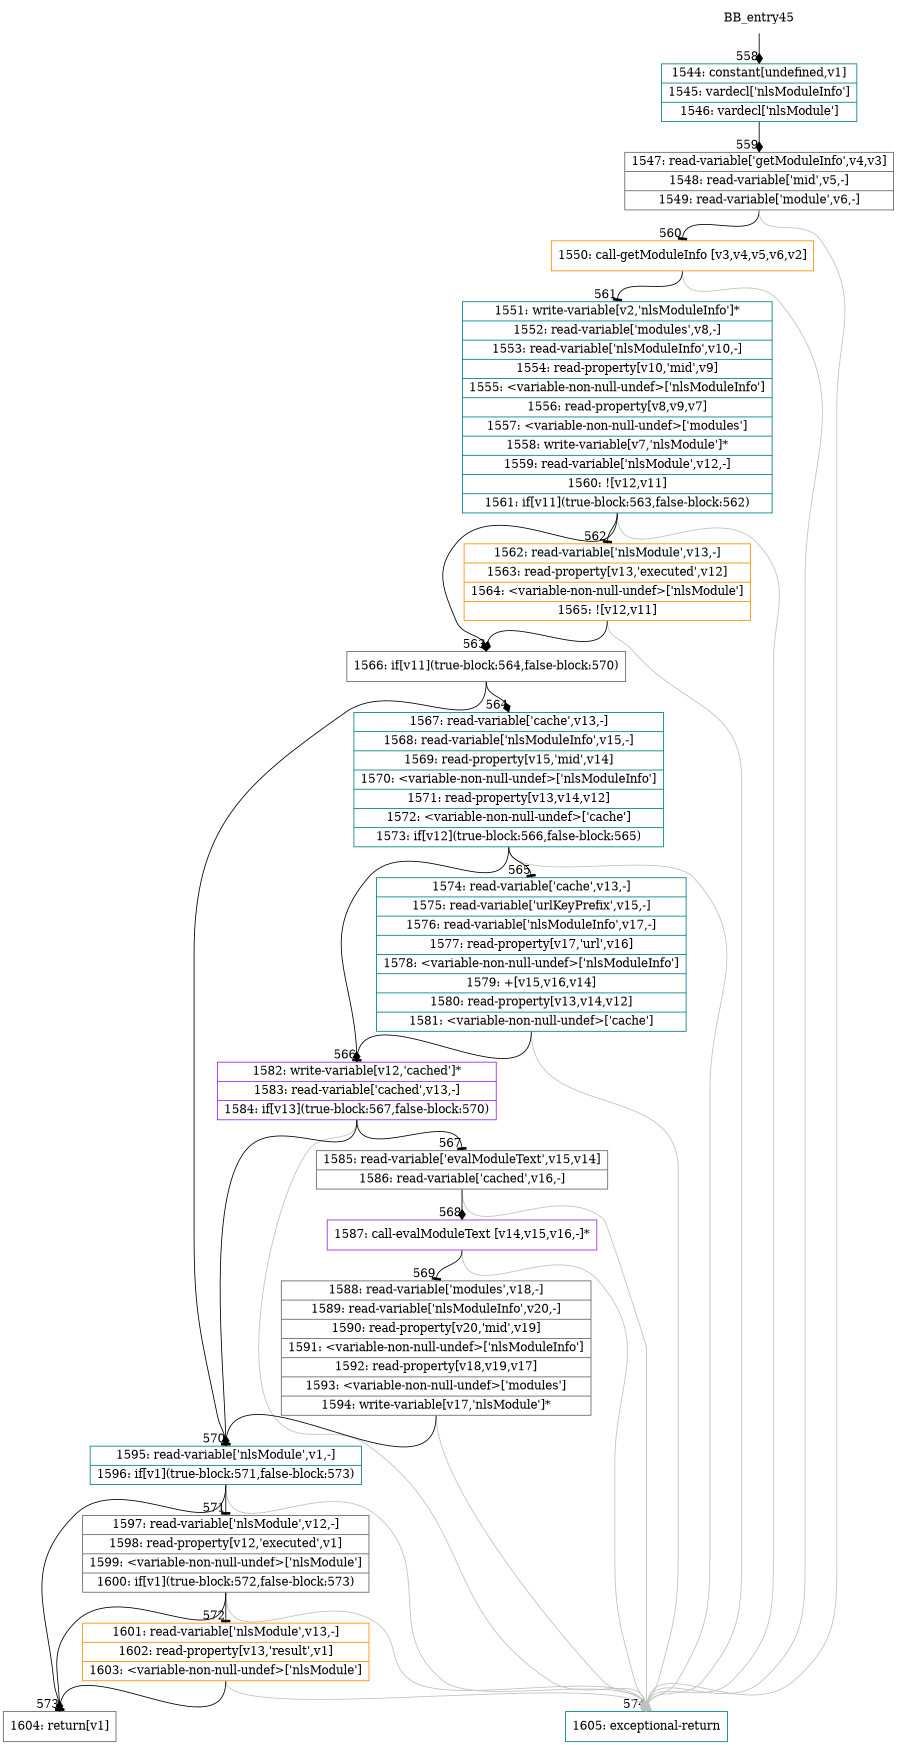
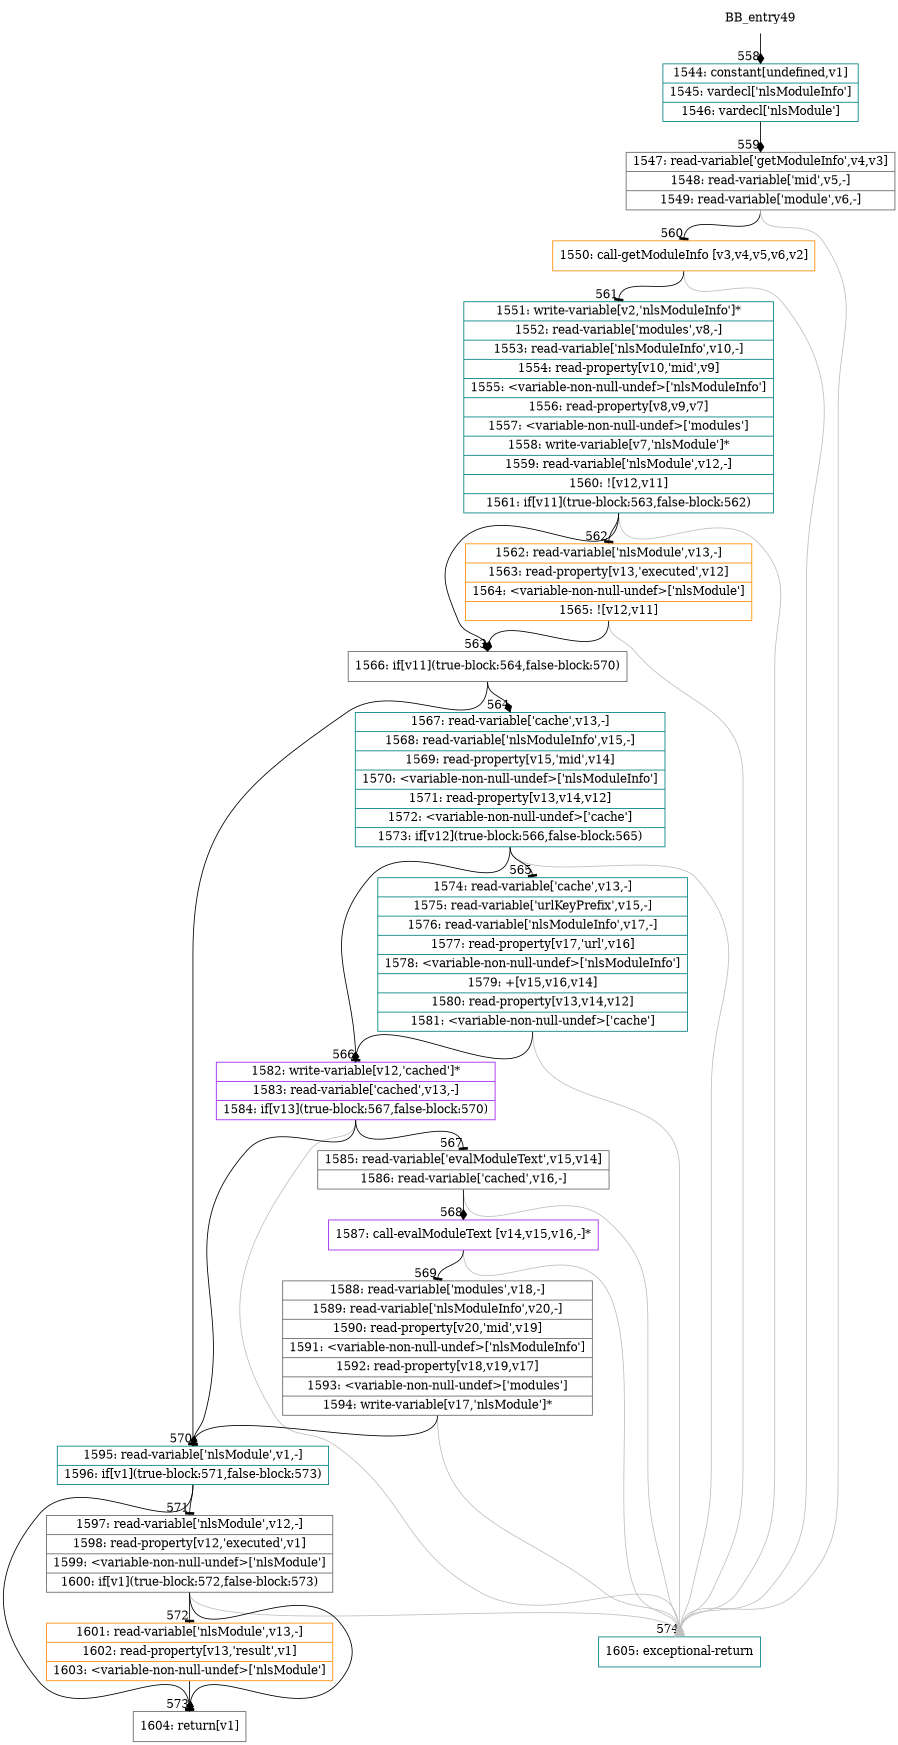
node "BB_entry45": label "BB_entry45" -> "BB_entry49"
edge "1595: read-variable['nlsModule',v1,-]" -> "1605: exceptional-return": removed
edge "1601: read-variable['nlsModule',v13,-]" -> "1605: exceptional-return": removed
